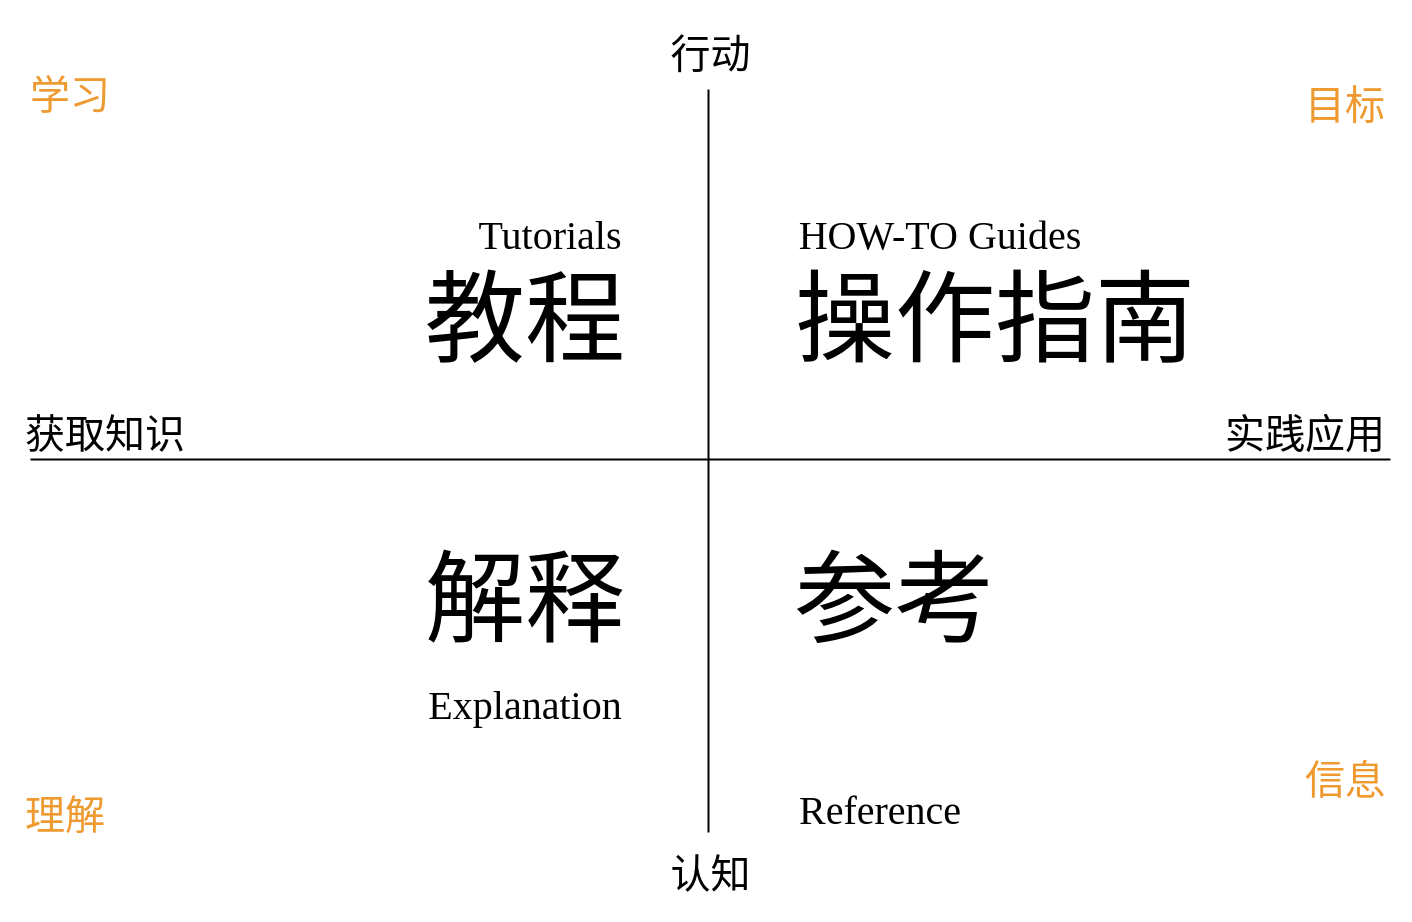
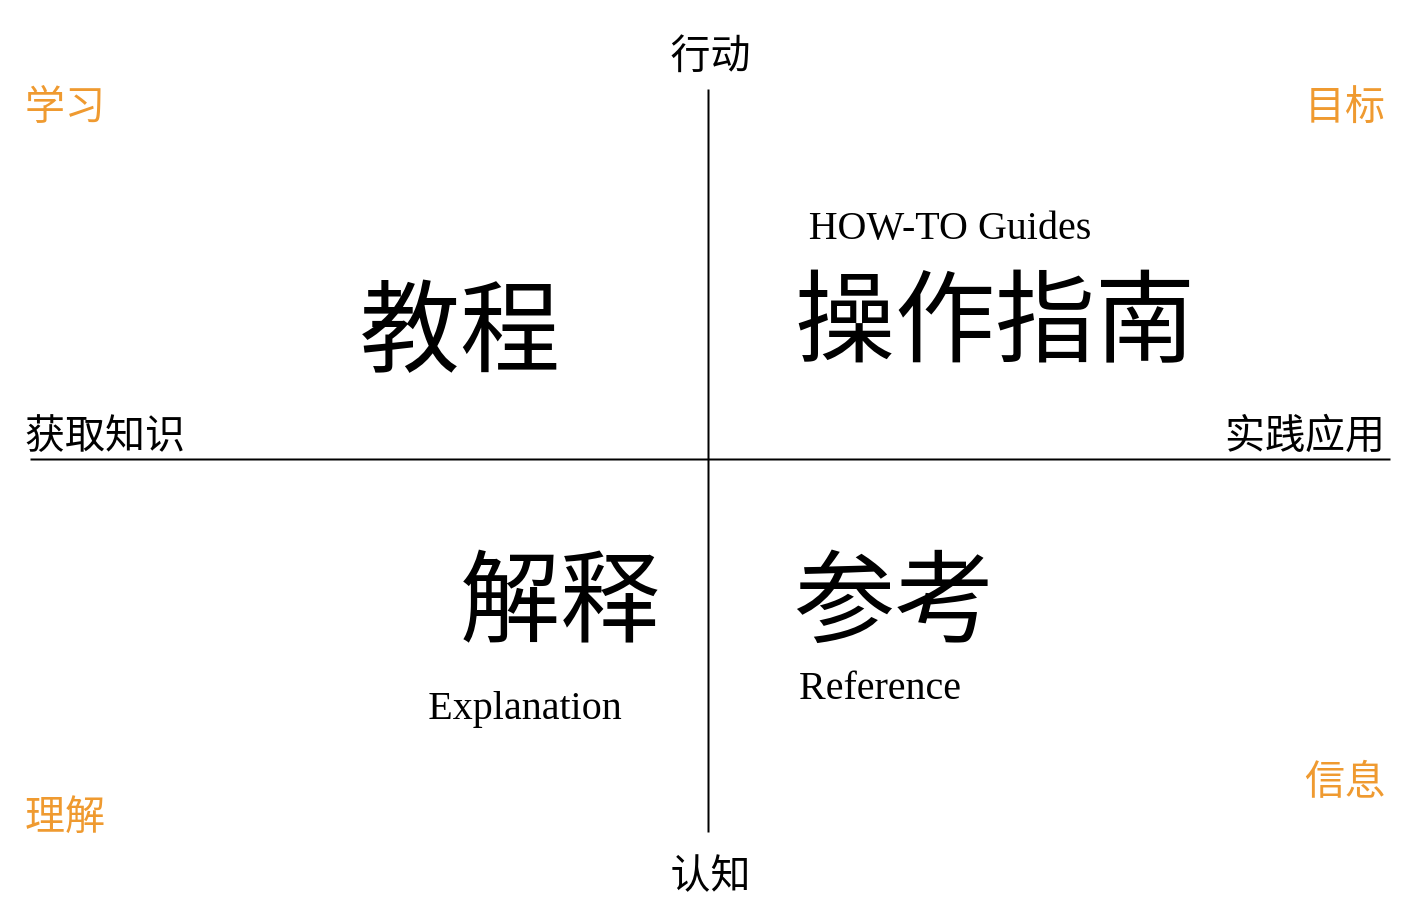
node "学习": moved (71, 96) -> (66, 106)
node "Tutorials": removed
node "HOW-TO Guides": moved (941, 236) -> (951, 226)
node "教程": moved (526, 321) -> (461, 331)
node "解释": moved (526, 601) -> (561, 601)
node "Reference": moved (881, 811) -> (881, 686)
